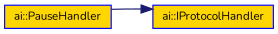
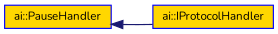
edge "ai::PauseHandler" -> "ai::IProtocolHandler": reversed
